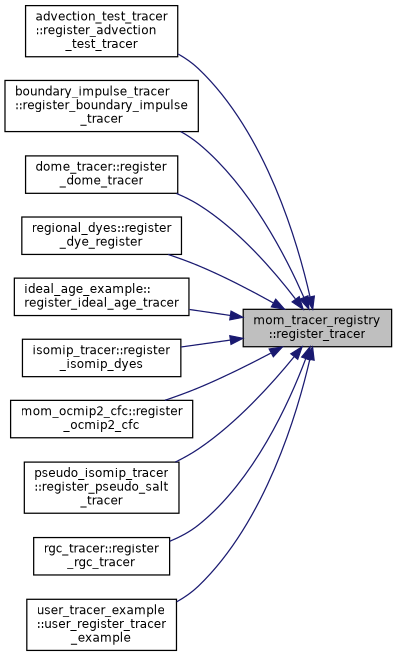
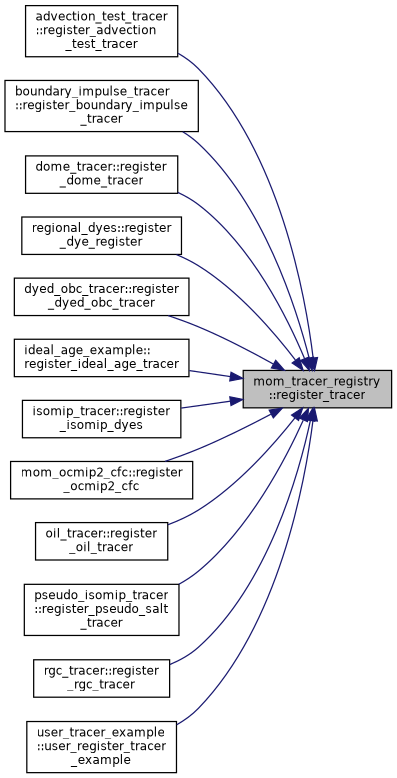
node "dyed_obc_tracer::register _dyed_obc_tracer": added
node "oil_tracer::register _oil_tracer": added
